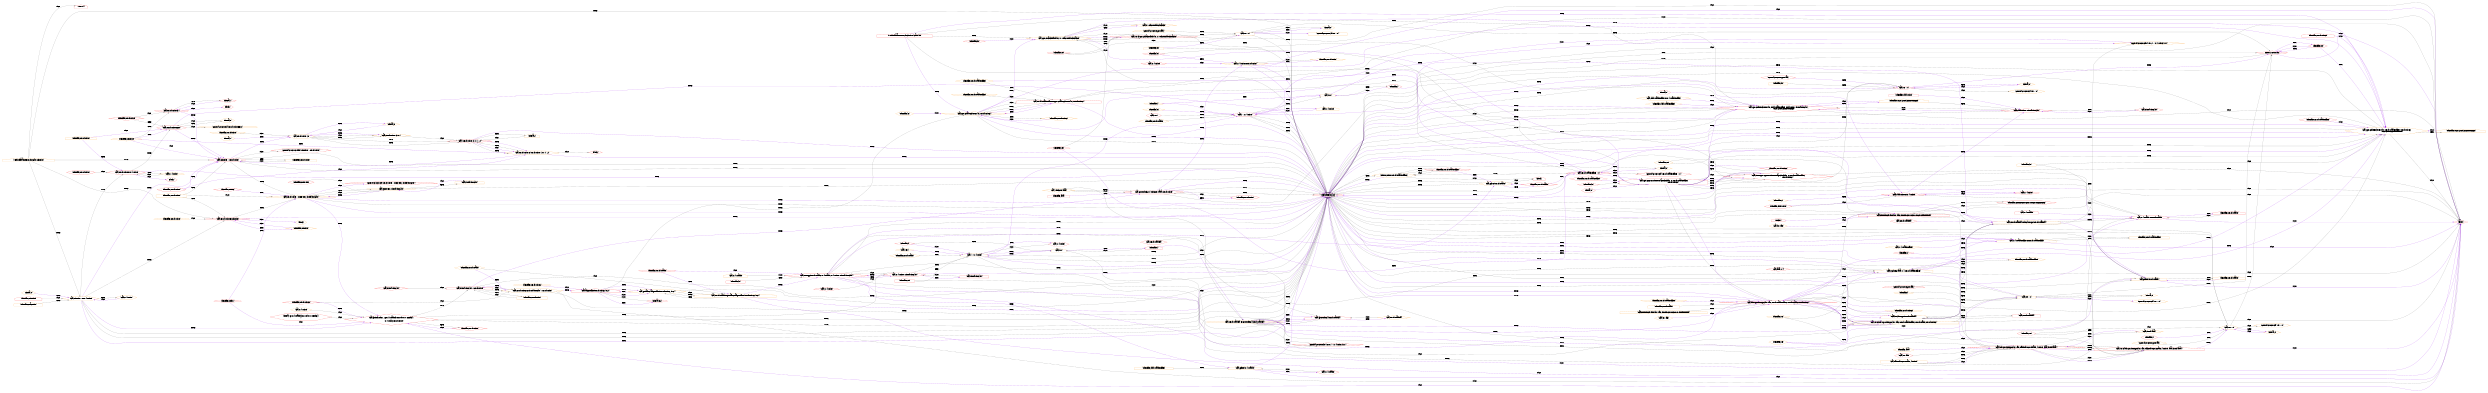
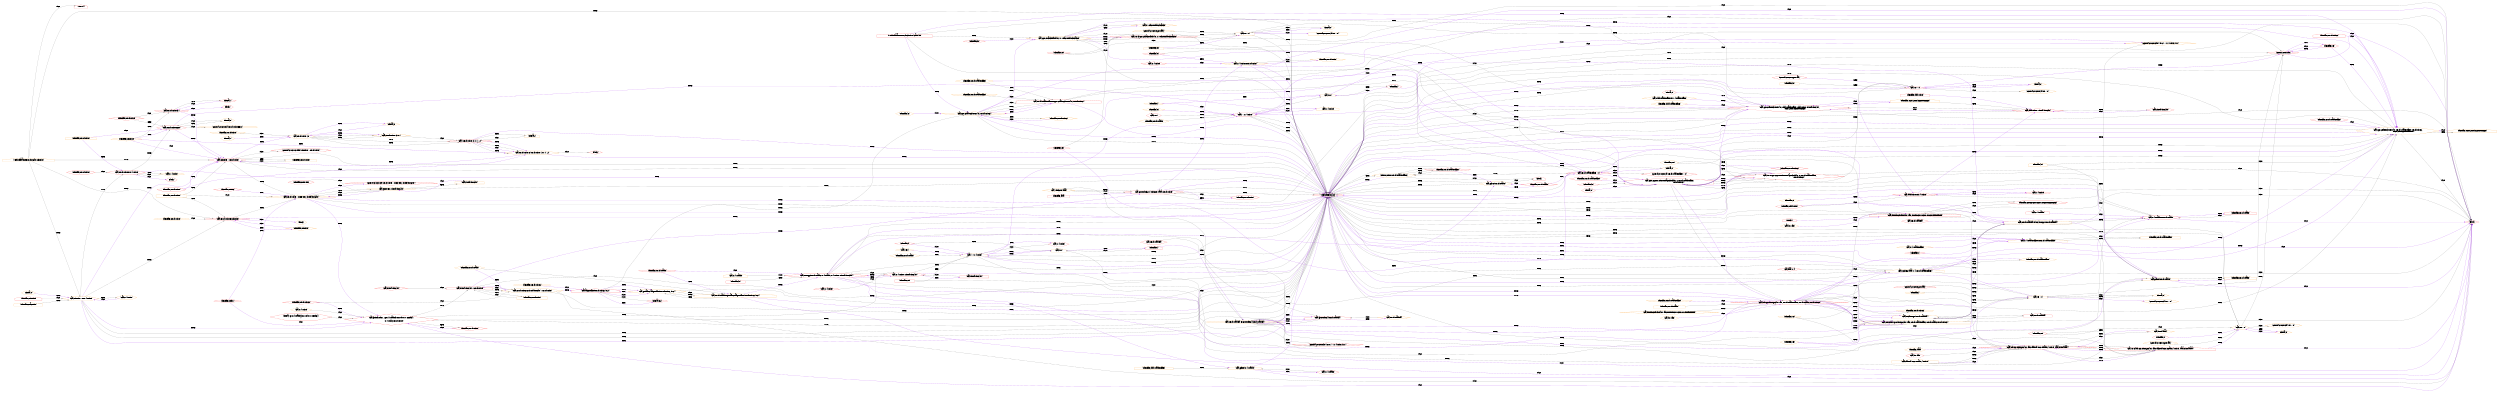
node "(Call,BLKDBG_EVENT(bs->file, BLKDBG_L1_GROW_WRITE_TABLE))": shape house -> diamond
